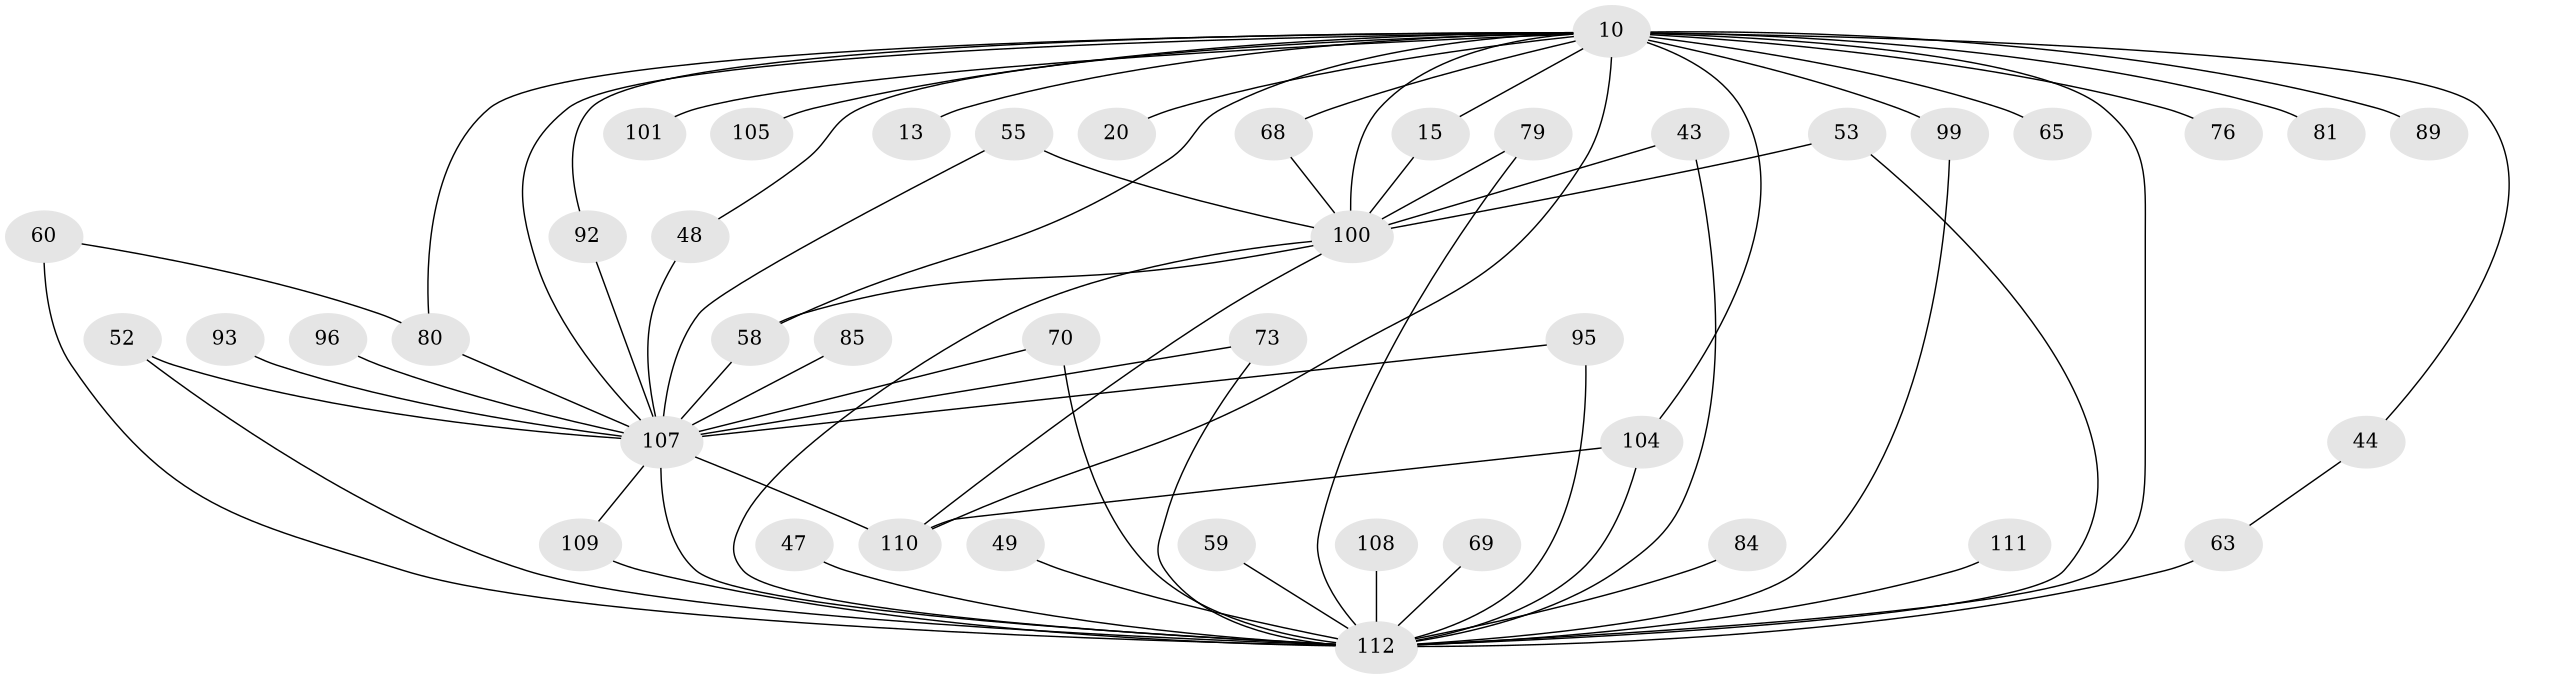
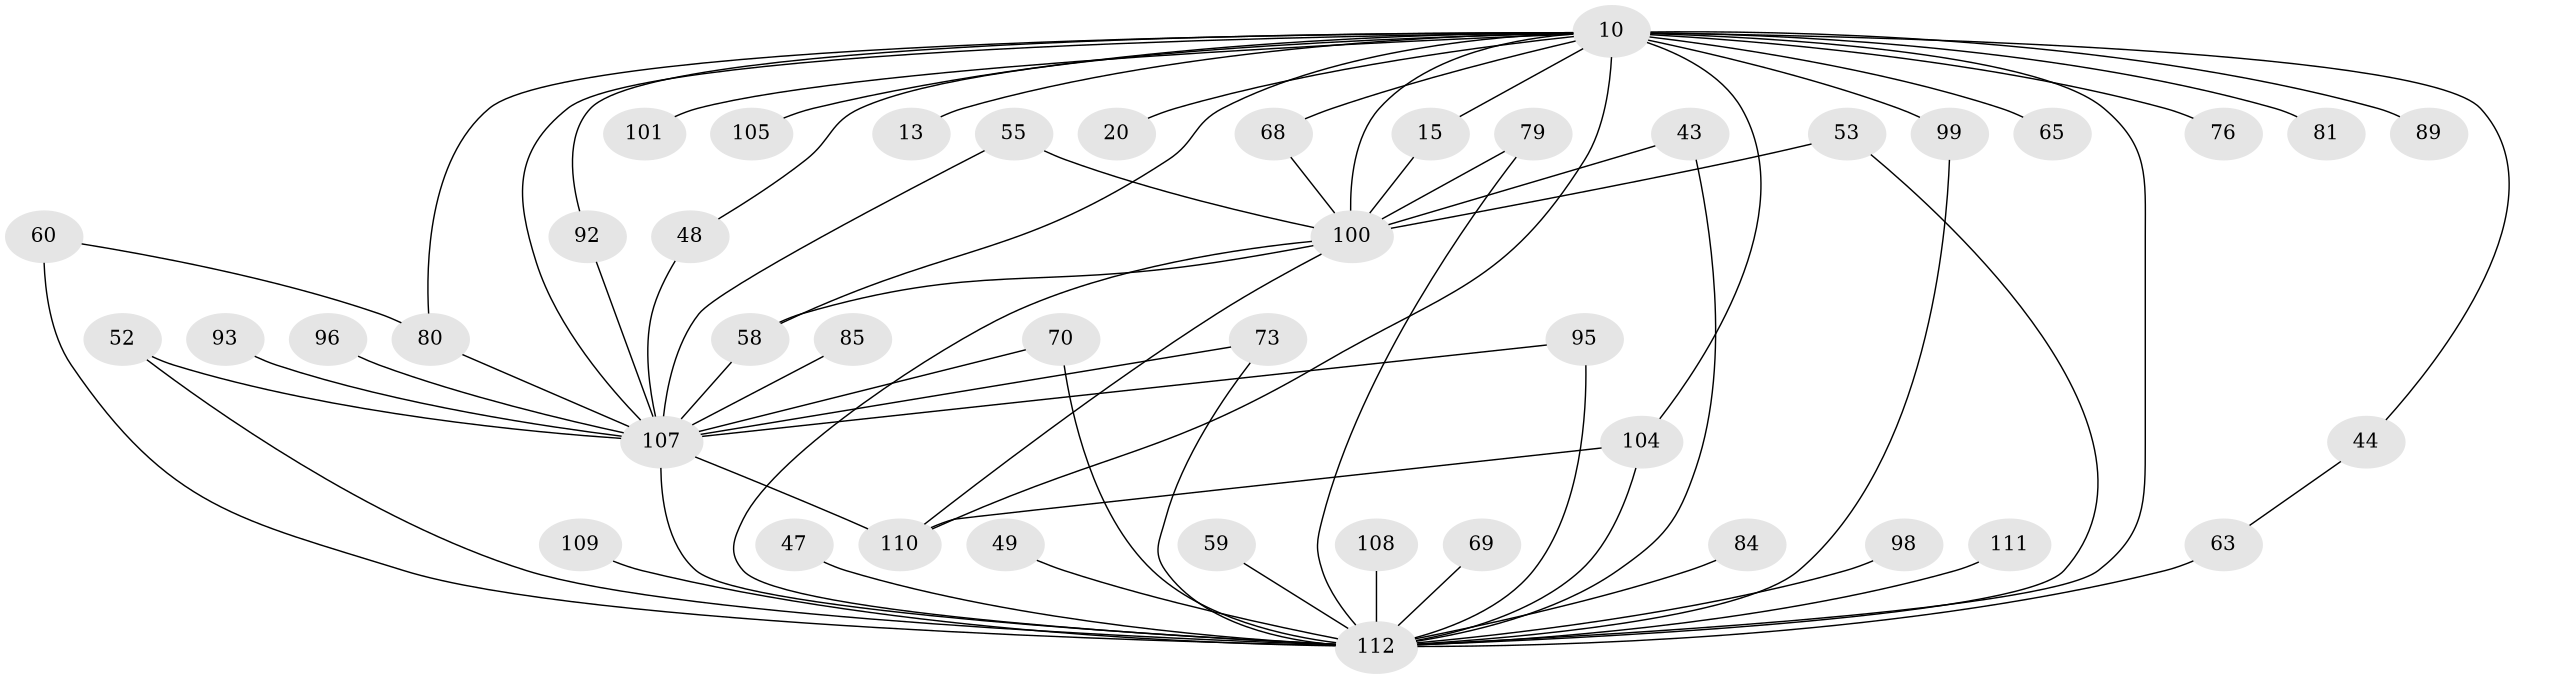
edge "107" -- "109": removed
node "98": added
